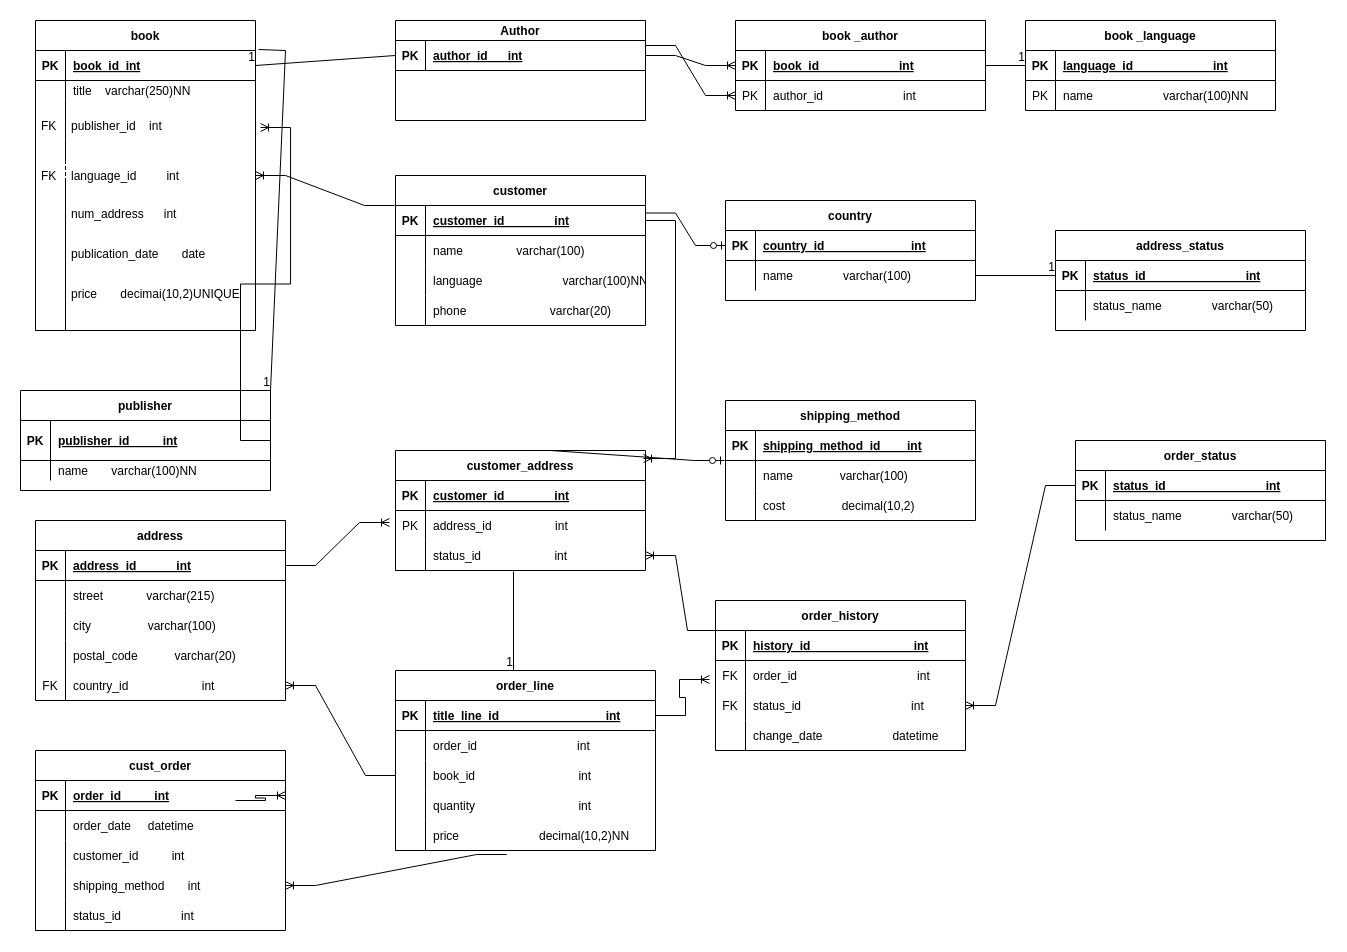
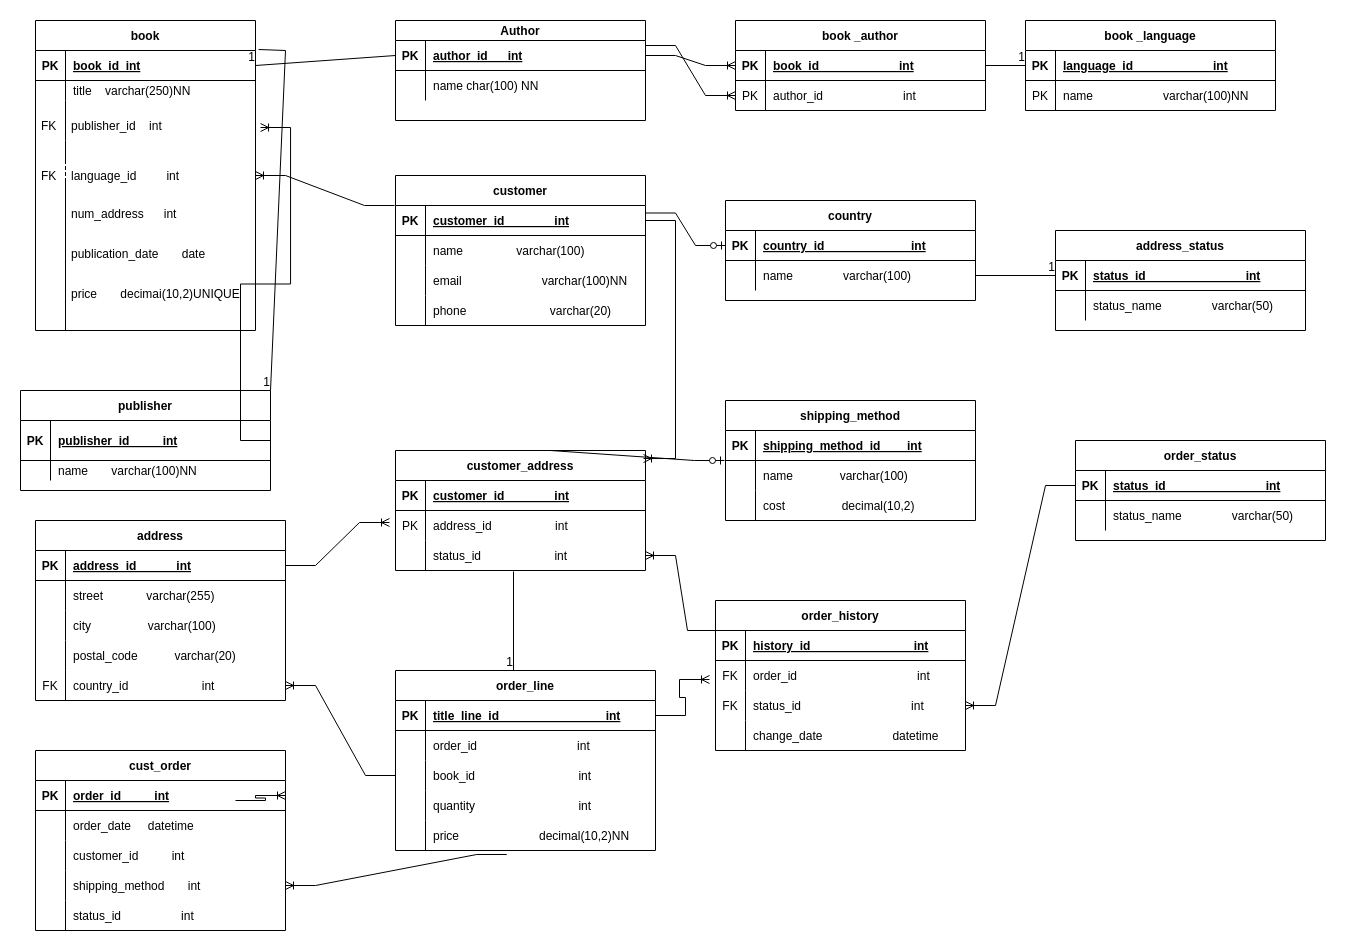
node "name char(100) NN": added
node "language varchar(100)NN": label "language varchar(100)NN" -> "email varchar(100)NN"
node "street varchar(215)": label "street varchar(215)" -> "street varchar(255)"
